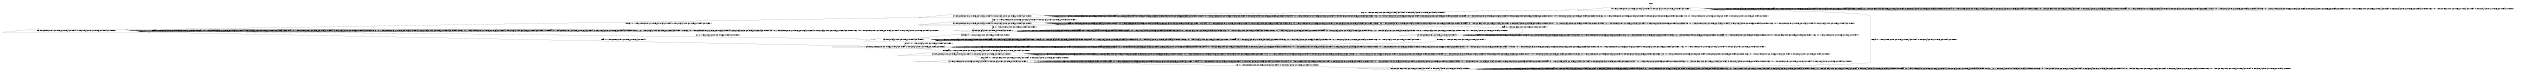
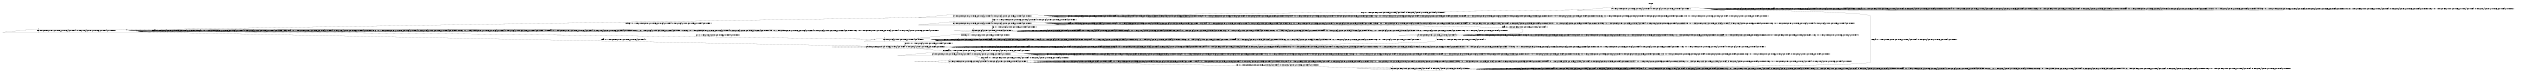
node "__and0": label "__and0" -> "__start0"
